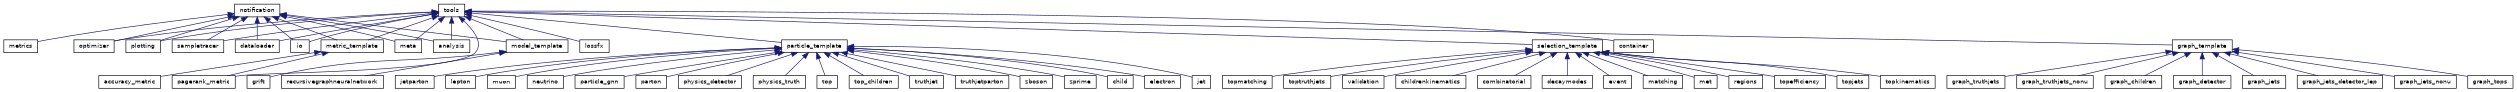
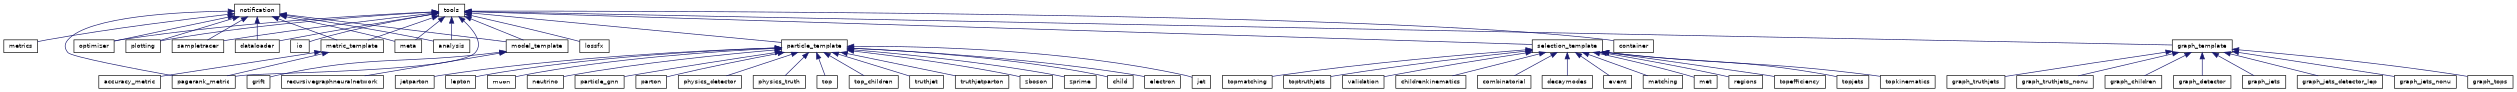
edge "io" -> "notification": now "pagerank_metric" -> "notification"
